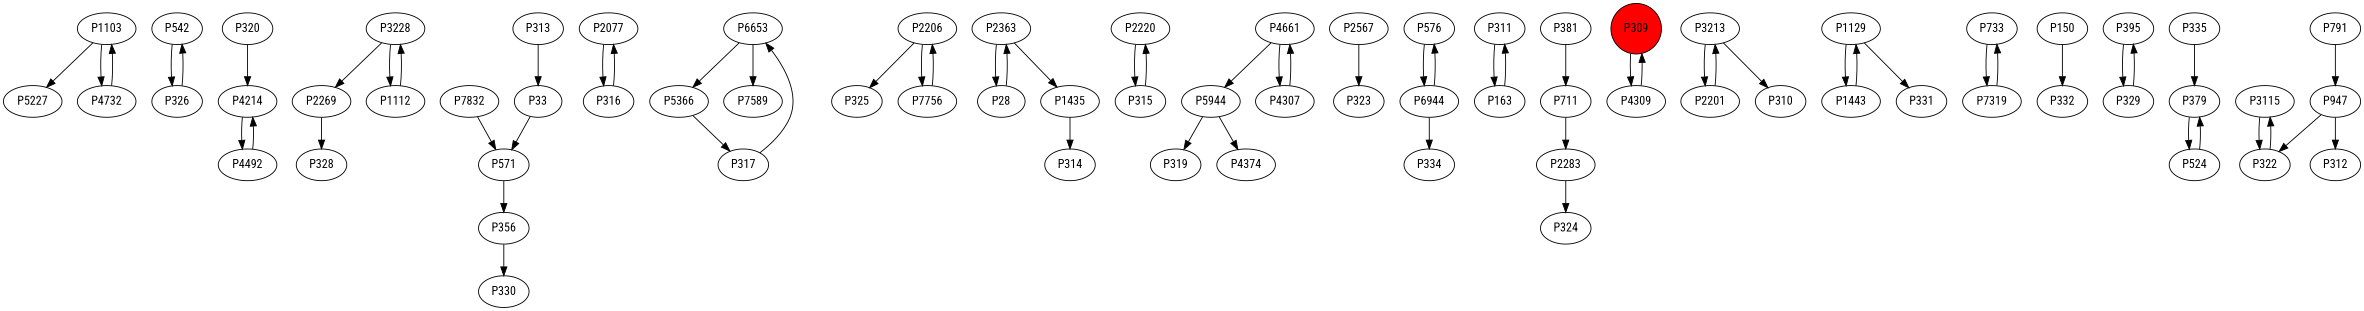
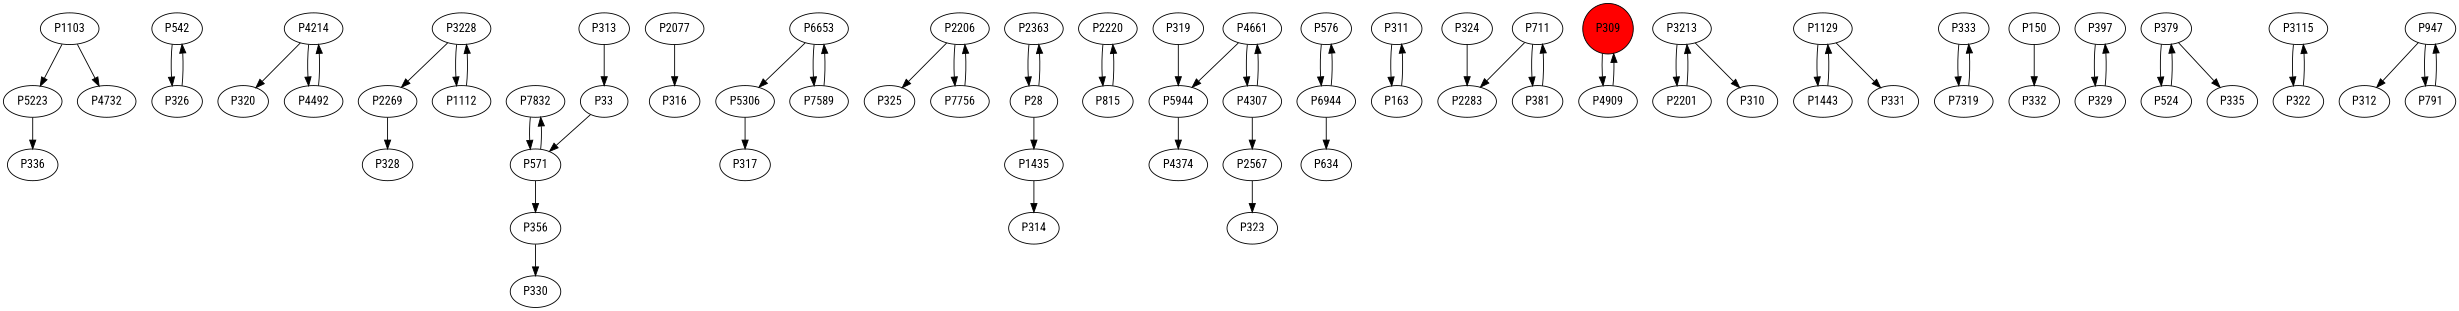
node "P733": label "P733" -> "P333"
node "P395": label "P395" -> "P397"
edge "P320" -> "P4214": reversed
edge "P711" -> "P381": added
edge "P335" -> "P379": reversed
edge "P2363" -> "P1435": now "P28" -> "P1435"
edge "P4732" -> "P1103": removed
edge "P316" -> "P2077": removed
node "P5227": label "P5227" -> "P5223"
node "P5366": label "P5366" -> "P5306"
node "P315": label "P315" -> "P815"
node "P4309": label "P4309" -> "P4909"
edge "P317" -> "P6653": now "P7589" -> "P6653"
edge "P5944" -> "P319": reversed
edge "P4307" -> "P2567": added
edge "P947" -> "P322": now "P947" -> "P791"
edge "P571" -> "P7832": added
node "P336": added
node "P334": label "P334" -> "P634"
edge "P2283" -> "P324": reversed
